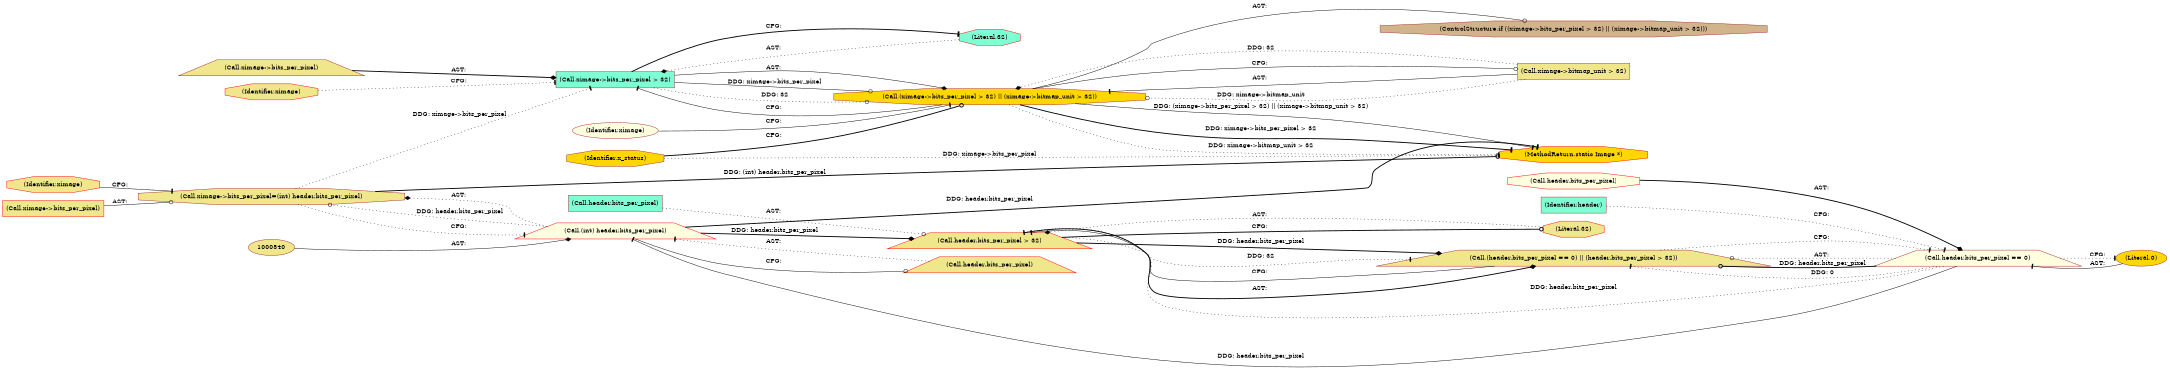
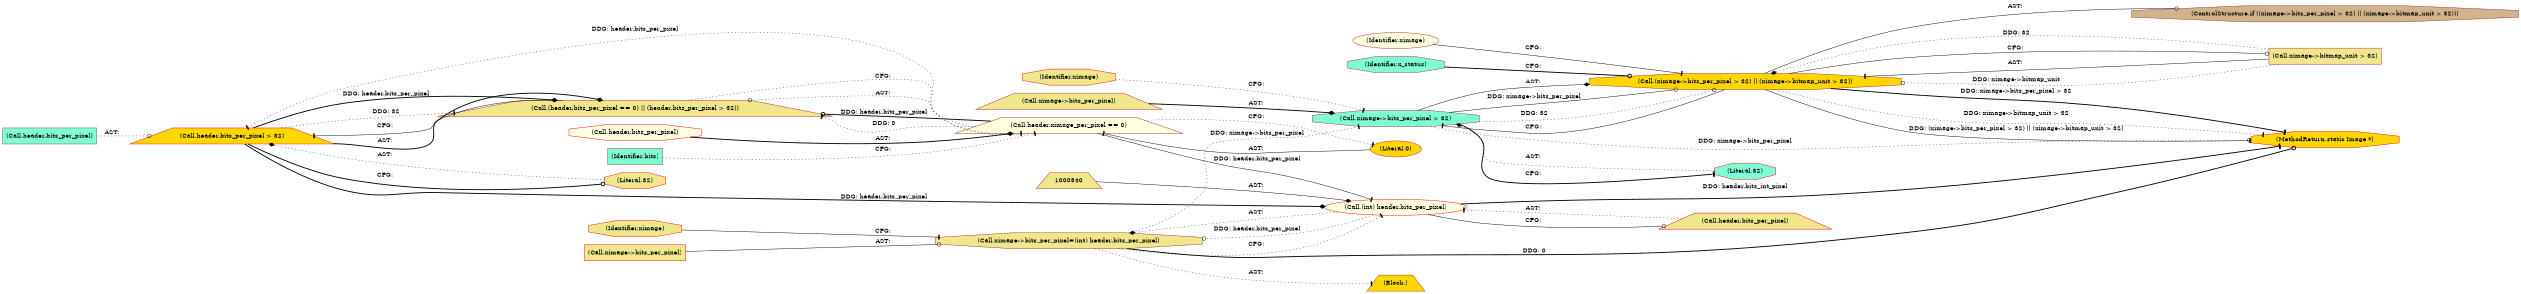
node "(Call,ximage->bits_per_pixel > 32)": shape box -> octagon
edge "(Identifier,x_status)" -> "(MethodReturn,static Image *)": now "(Call,ximage->bits_per_pixel > 32)" -> "(MethodReturn,static Image *)"
node "(Identifier,x_status)": fillcolor gold -> aquamarine
edge "(Call,ximage->bits_per_pixel=(int) header.bits_per_pixel)" -> "(MethodReturn,static Image *)": label "DDG: (int) header.bits_per_pixel" -> "DDG: 0"
edge "(Call,(int) header.bits_per_pixel)" -> "(MethodReturn,static Image *)": label "DDG: header.bits_per_pixel" -> "DDG: header.bits_int_pixel"
node "(Identifier,header)": label "(Identifier,header)" -> "(Identifier,bits)"
node "(Call,(int) header.bits_per_pixel)": shape trapezium -> ellipse
edge "(Call,(int) header.bits_per_pixel)" -> "(Call,header.bits_per_pixel > 32)": reversed
node "(Call,header.bits_per_pixel > 32)": fillcolor khaki -> gold
node "1000540": shape ellipse -> trapezium
node "(Call,header.bits_per_pixel == 0)": label "(Call,header.bits_per_pixel == 0)" -> "(Call,header.ximage_per_pixel == 0)"
node "(Block,)": added
